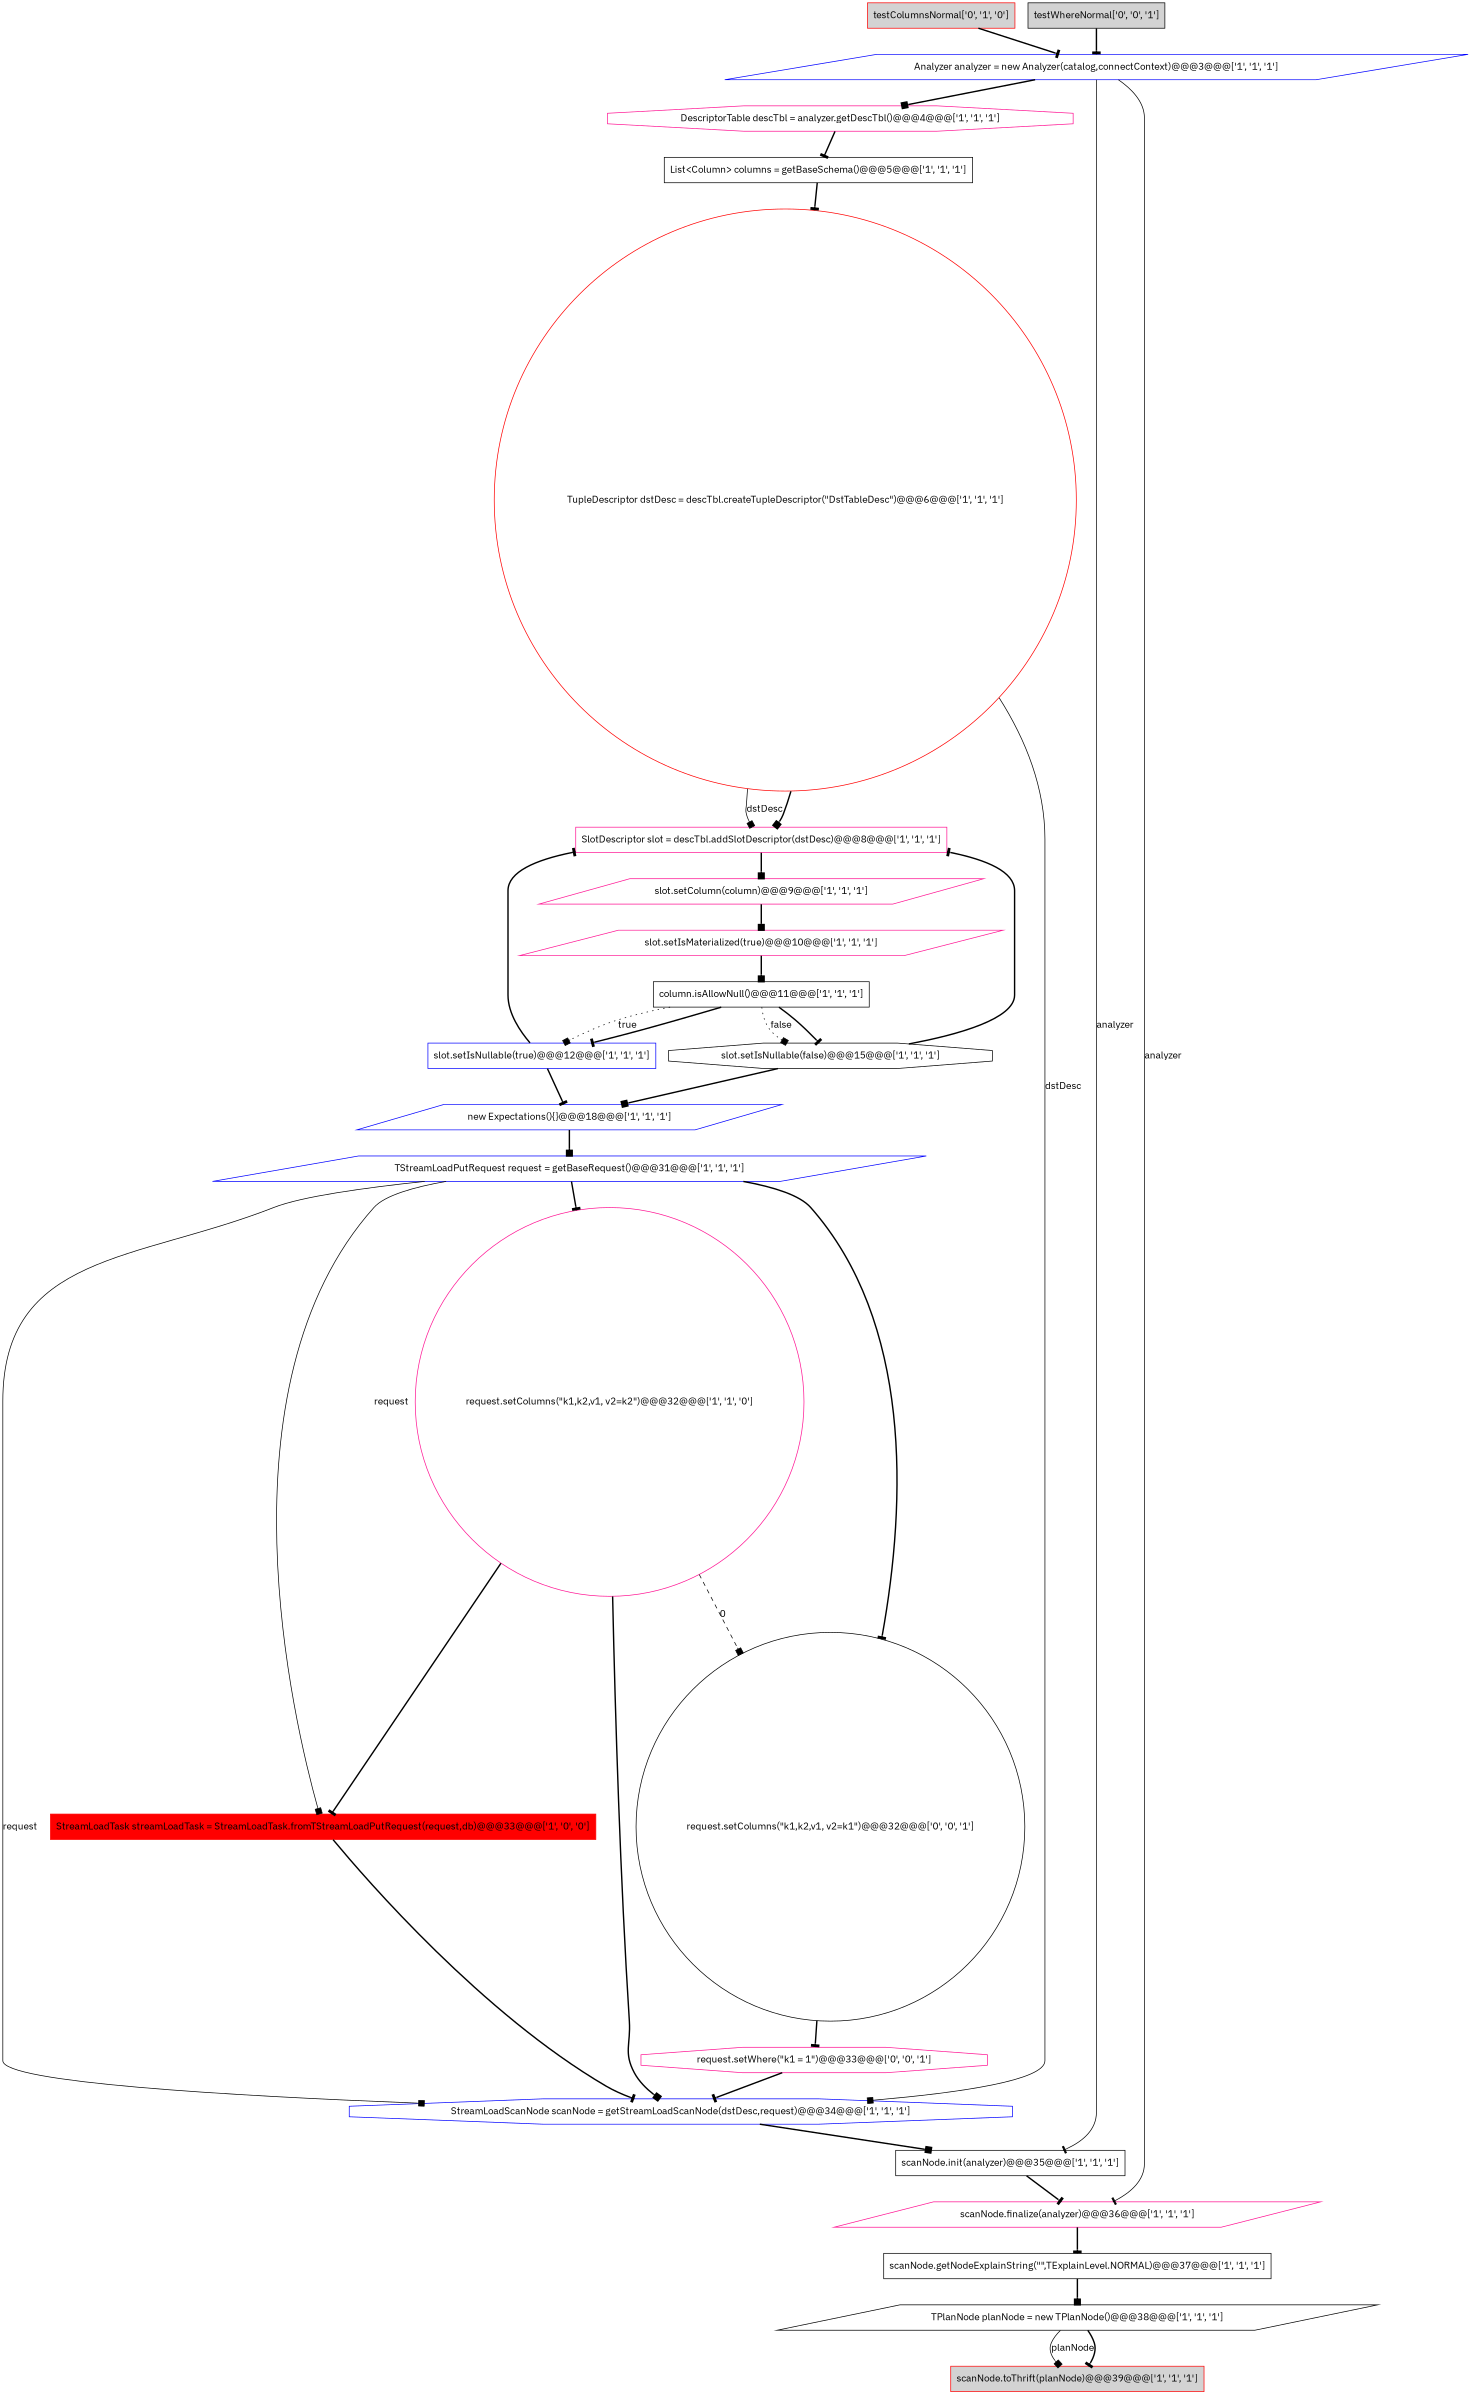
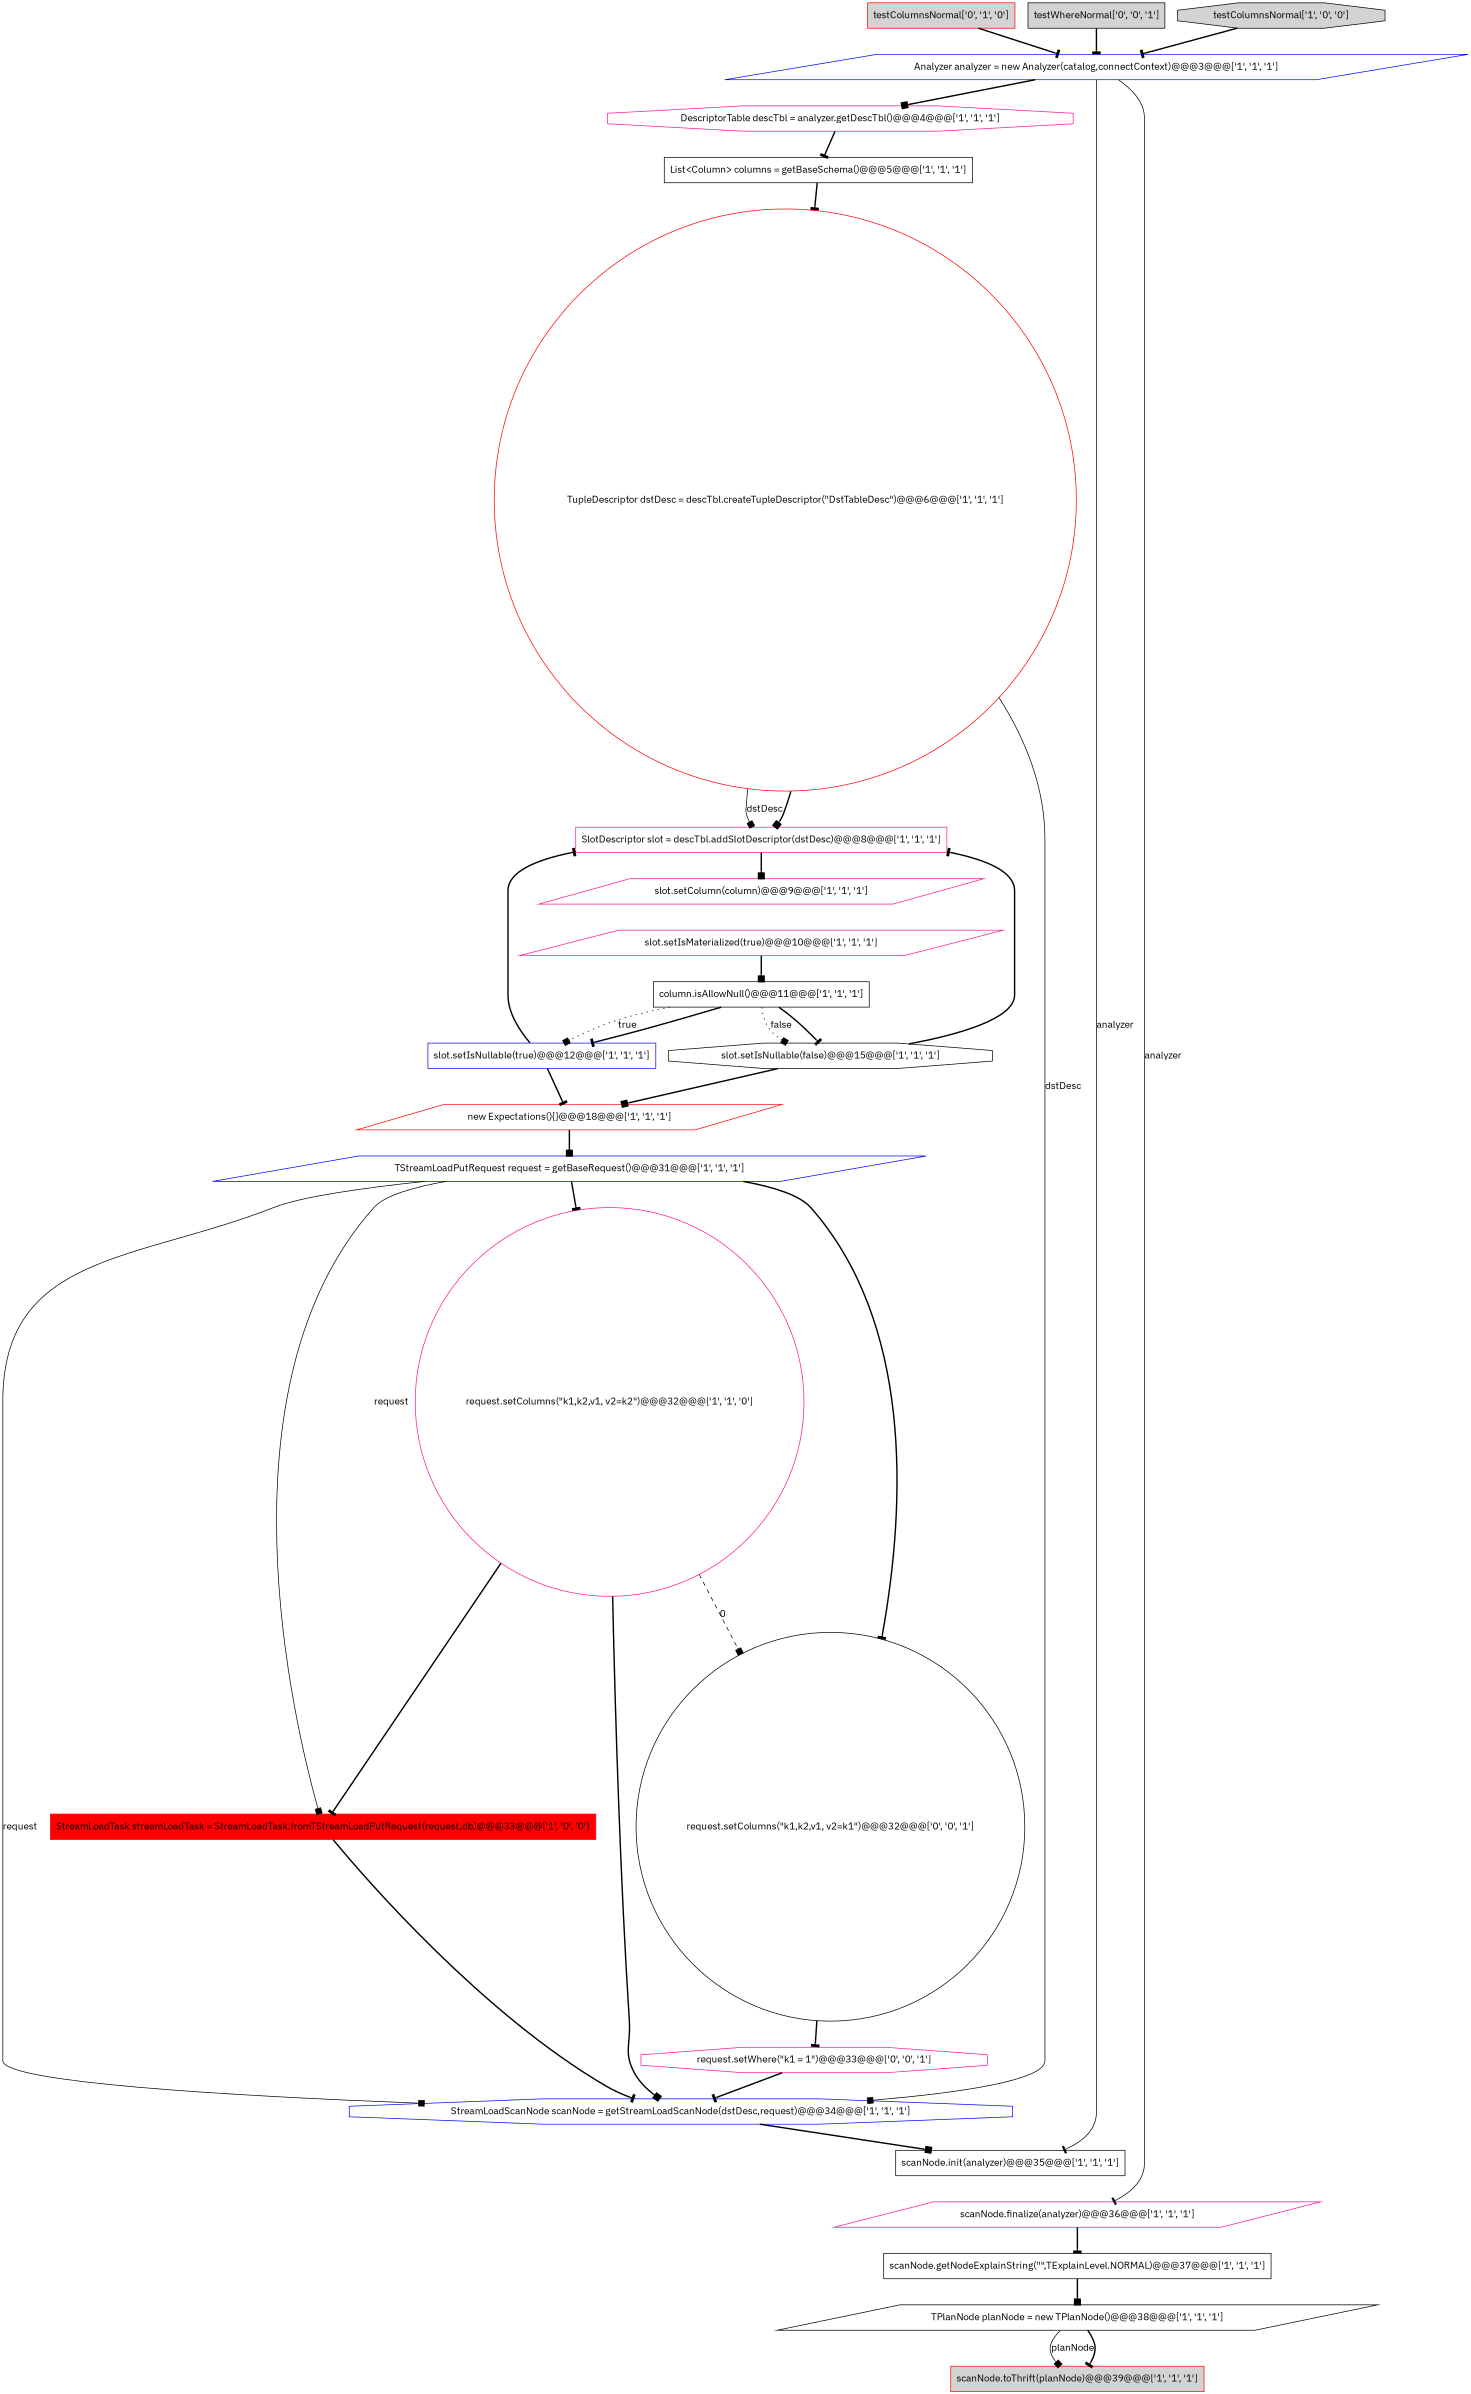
node "testColumnsNormal['1', '0', '0']": added
edge "slot.setColumn(column)@@@9@@@['1', '1', '1']" -> "slot.setIsMaterialized(true)@@@10@@@['1', '1', '1']": removed
node "new Expectations(){}@@@18@@@['1', '1', '1']": color blue -> red
edge "scanNode.init(analyzer)@@@35@@@['1', '1', '1']" -> "scanNode.finalize(analyzer)@@@36@@@['1', '1', '1']": removed
